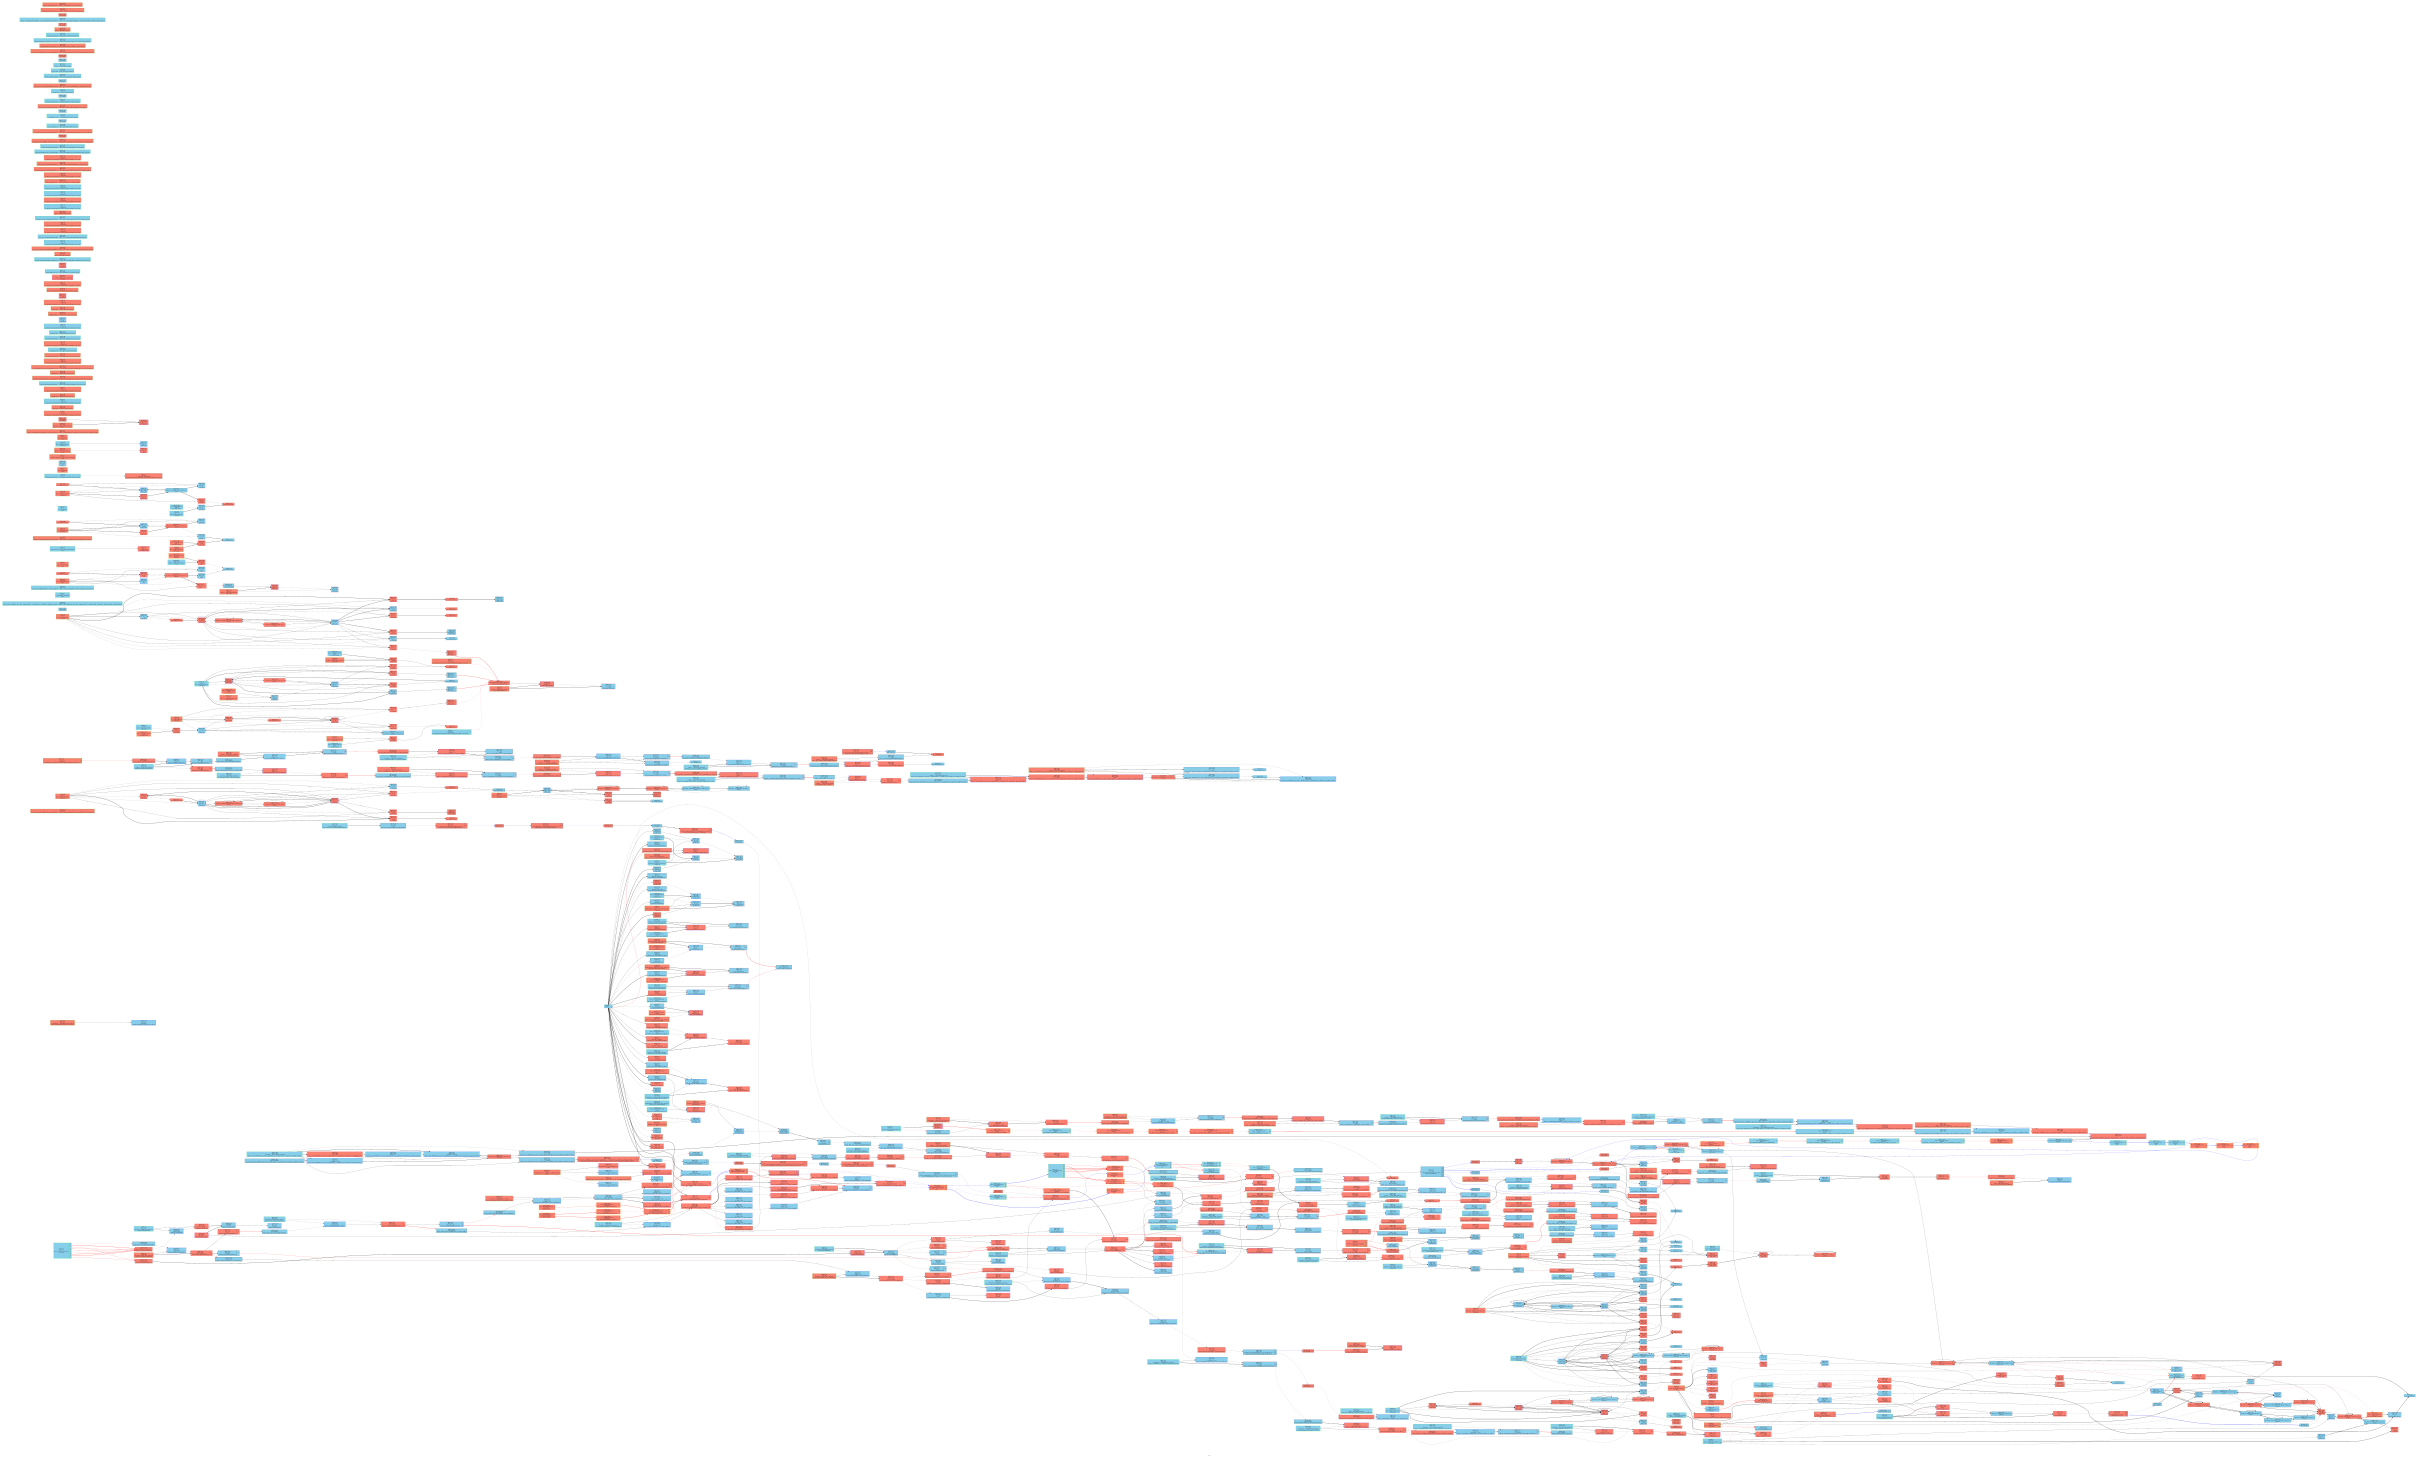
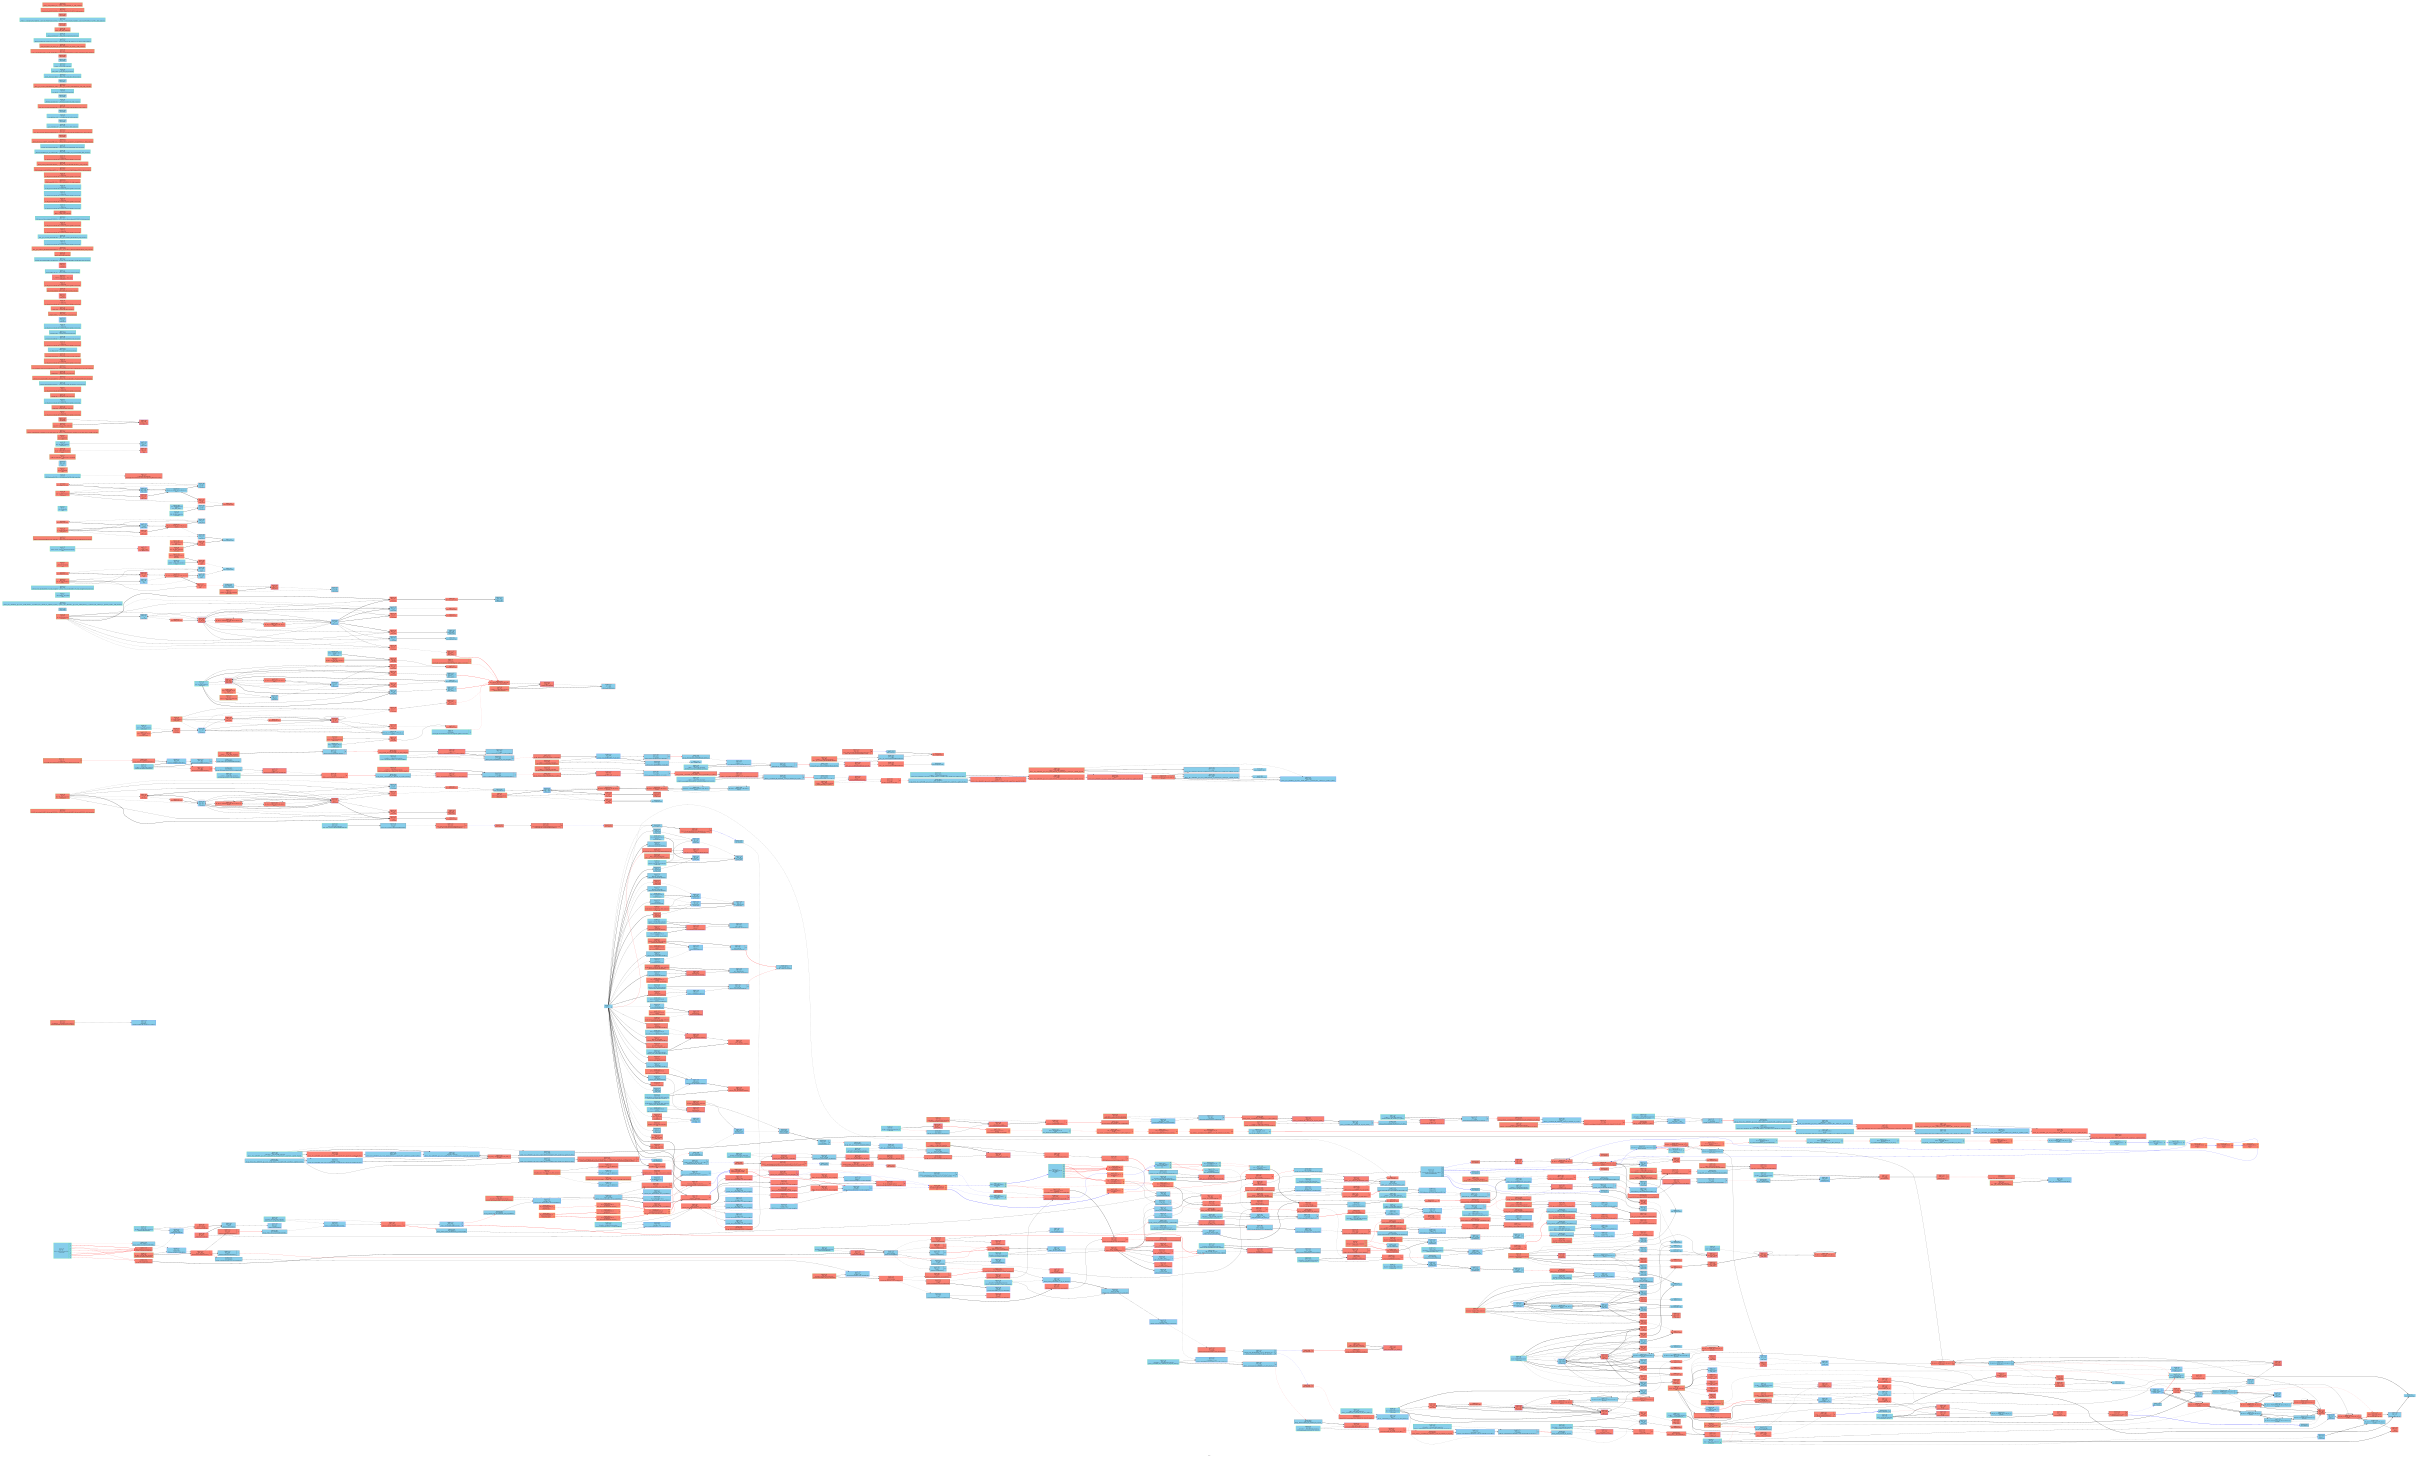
node "NodeID: 567": removed
